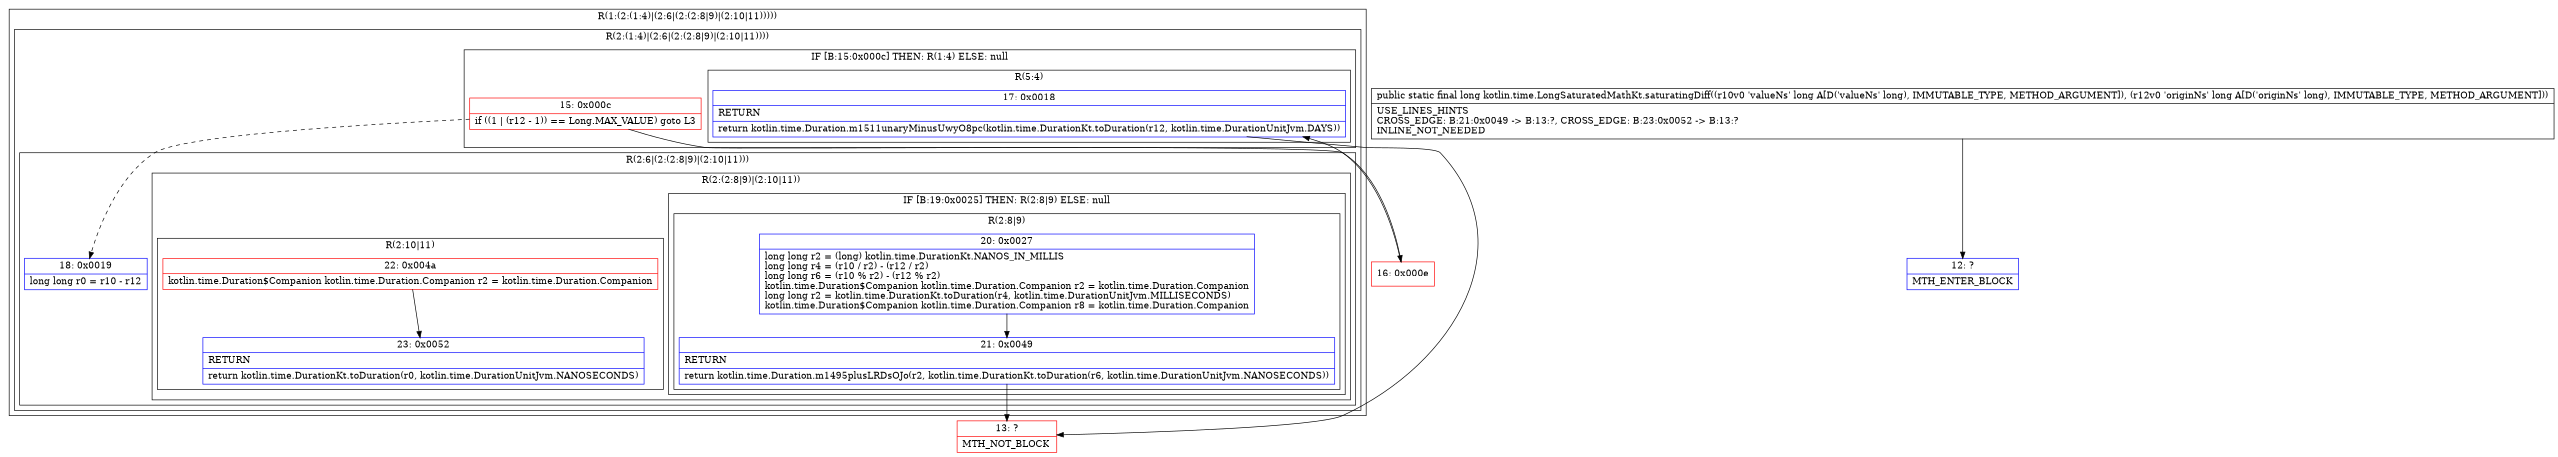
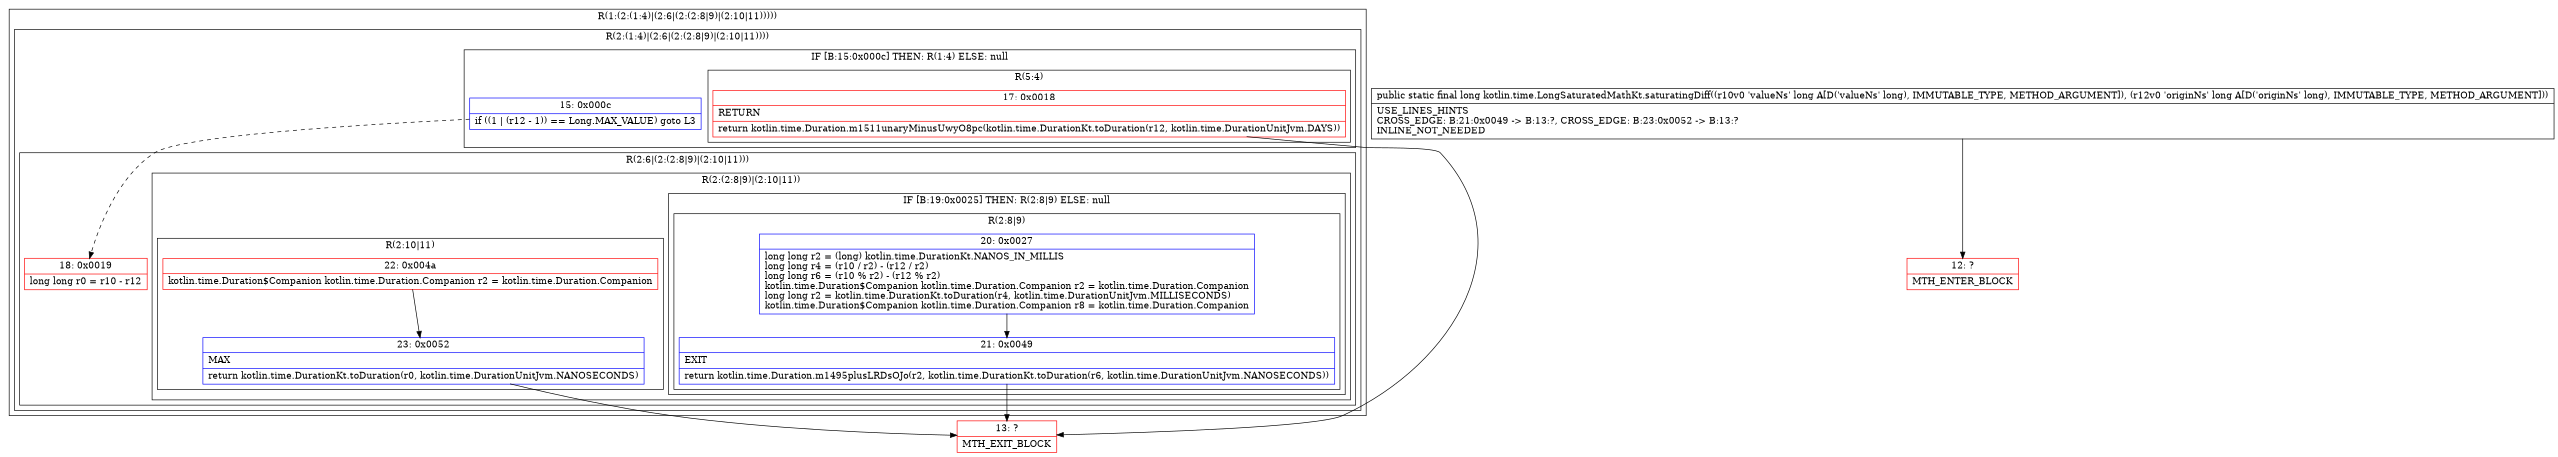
node "15: 0x000c": color red -> blue
node "17: 0x0018": color blue -> red
node "18: 0x0019": color blue -> red
node "16: 0x000e": removed
node "12: ?": color blue -> red
node "23: 0x0052": text "RETURN" -> "MAX"
node "21: 0x0049": text "RETURN" -> "EXIT"
edge "23: 0x0052" -> "13: ?": added
node "13: ?": text "MTH_NOT_BLOCK" -> "MTH_EXIT_BLOCK"
